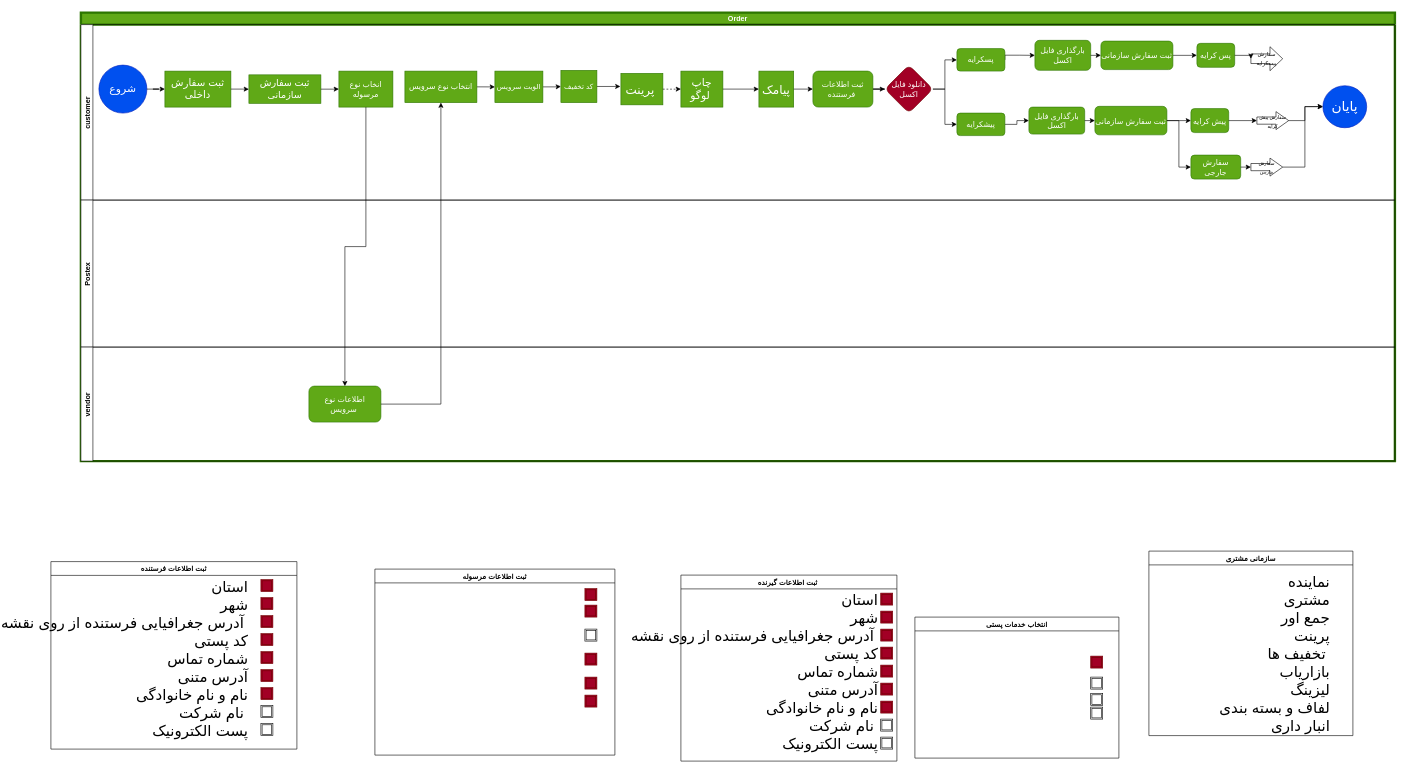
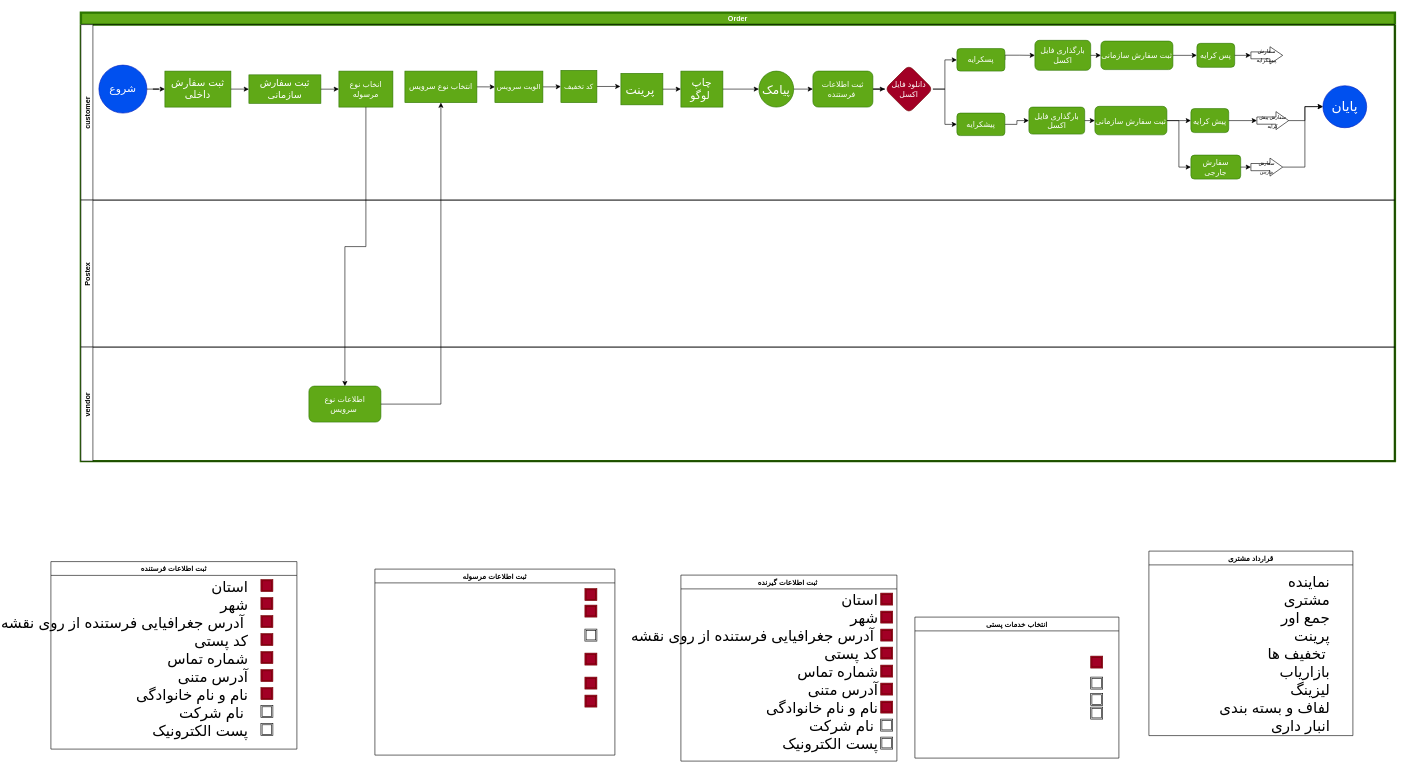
node "سفارش پیسکرایه": size 32x24 -> 32x17
edge "پرینت" -> "چاپ لوگو": style dashed -> solid
node "پیامک": shape rectangle -> ellipse
node "سازمانی مشتری": label "سازمانی مشتری" -> "قرارداد مشتری"
